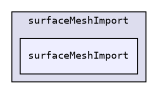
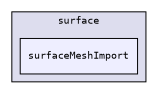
cluster "surfaceMeshImport": label "surfaceMeshImport" -> "surface"
